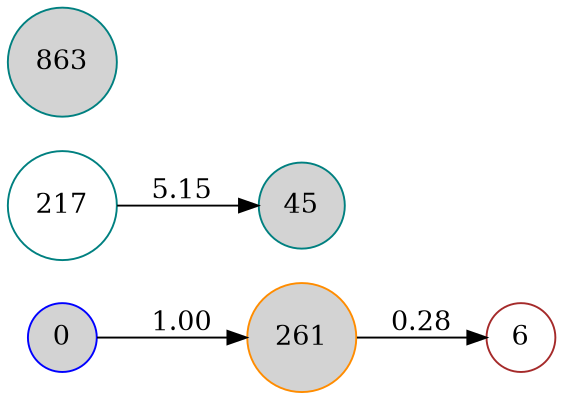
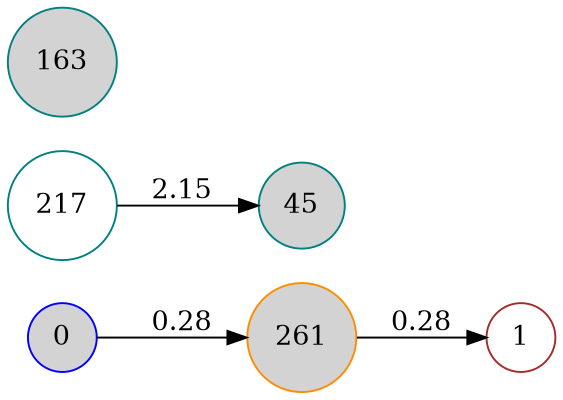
node "863": label "863" -> "163"
edge "217" -> "45": label "5.15" -> "2.15"
edge "0" -> "261": label "1.00" -> "0.28"
node "6": label "6" -> "1"
